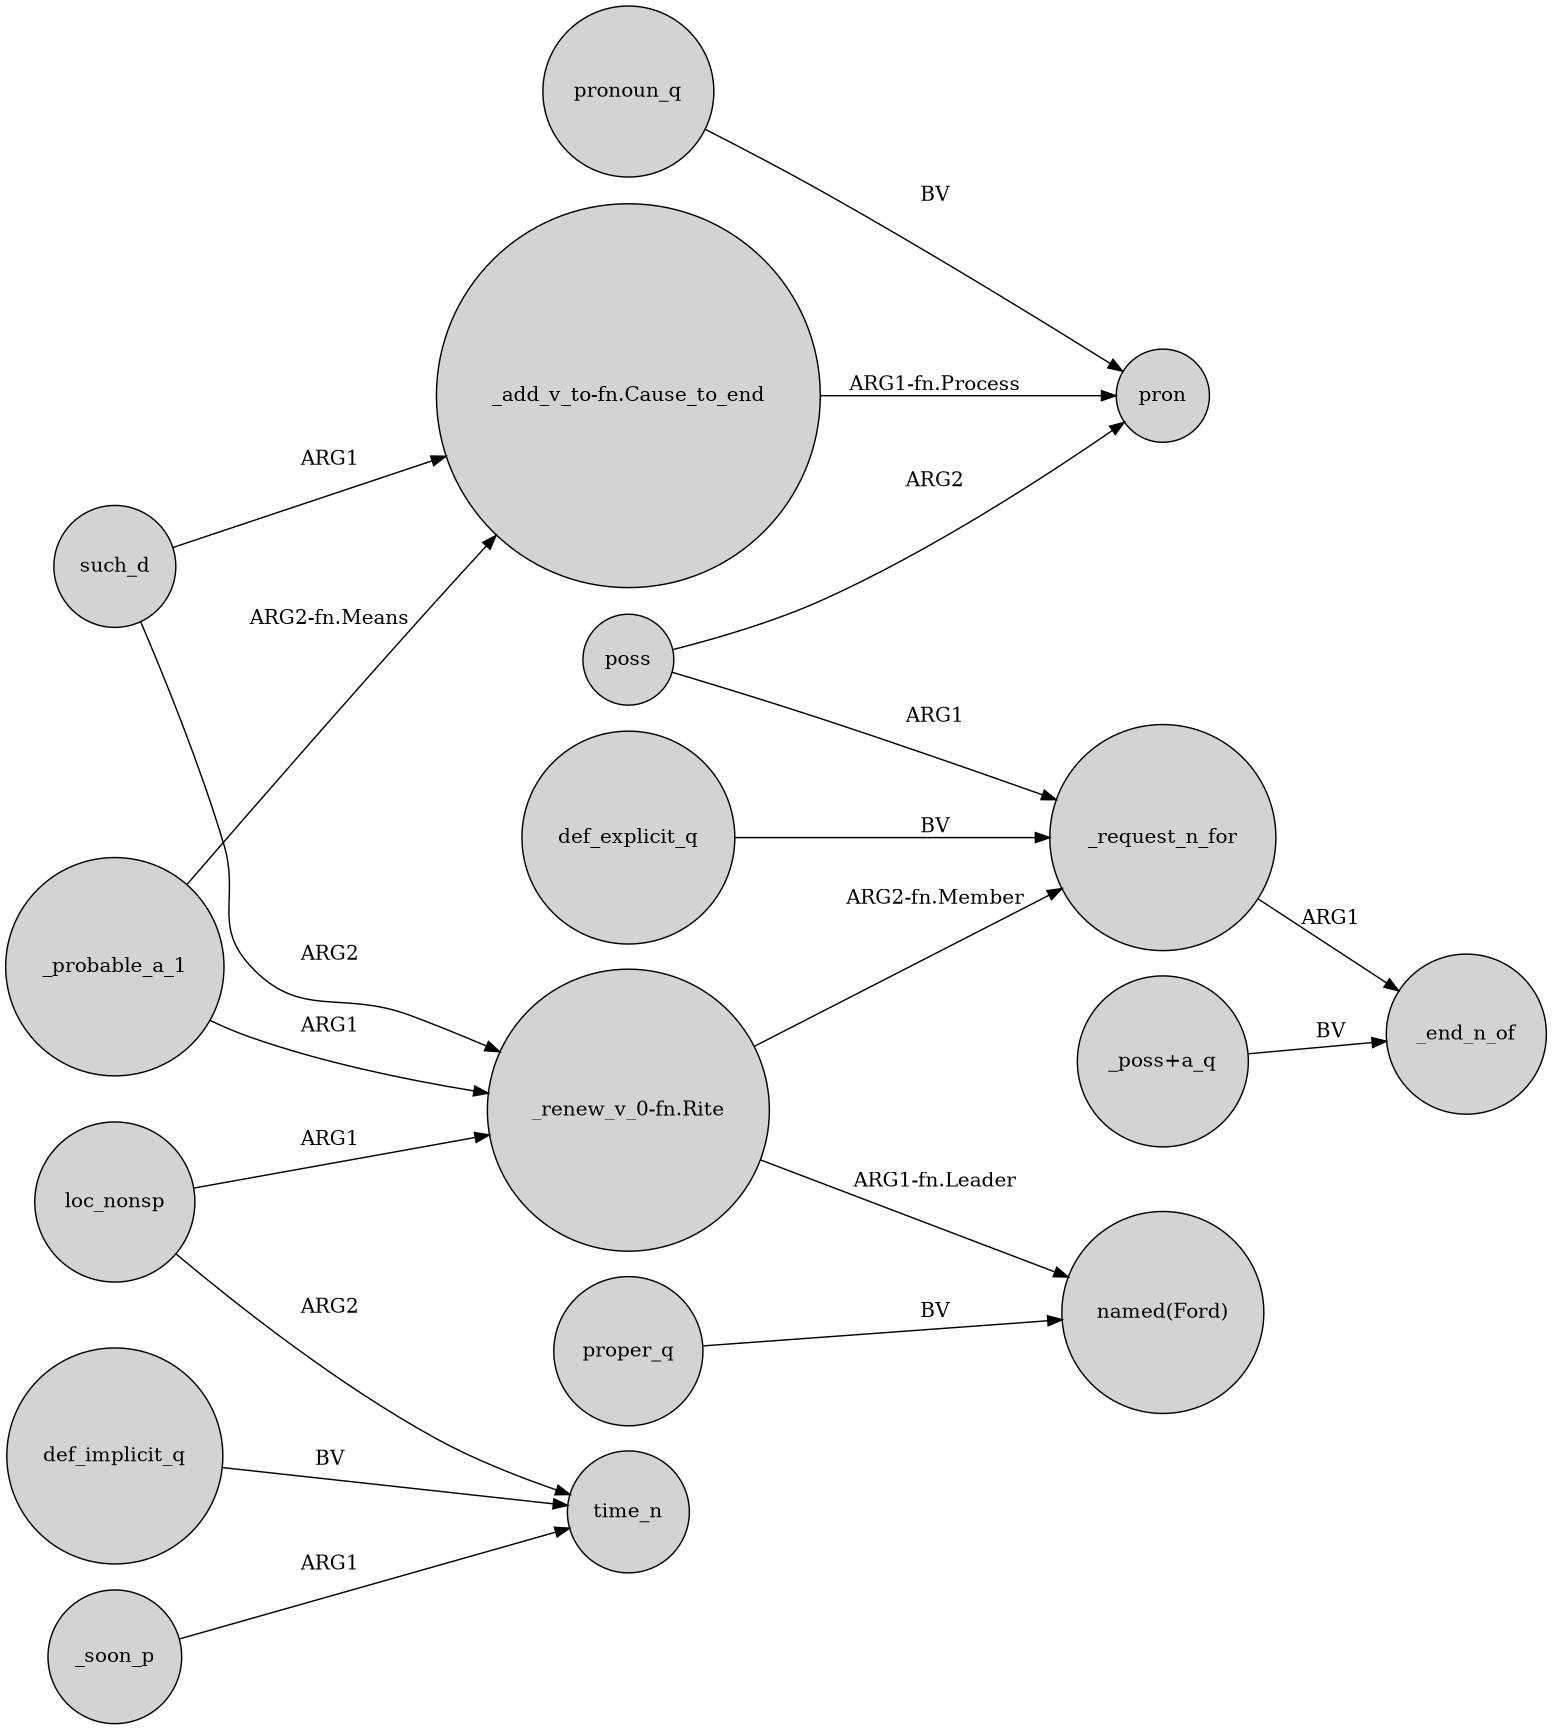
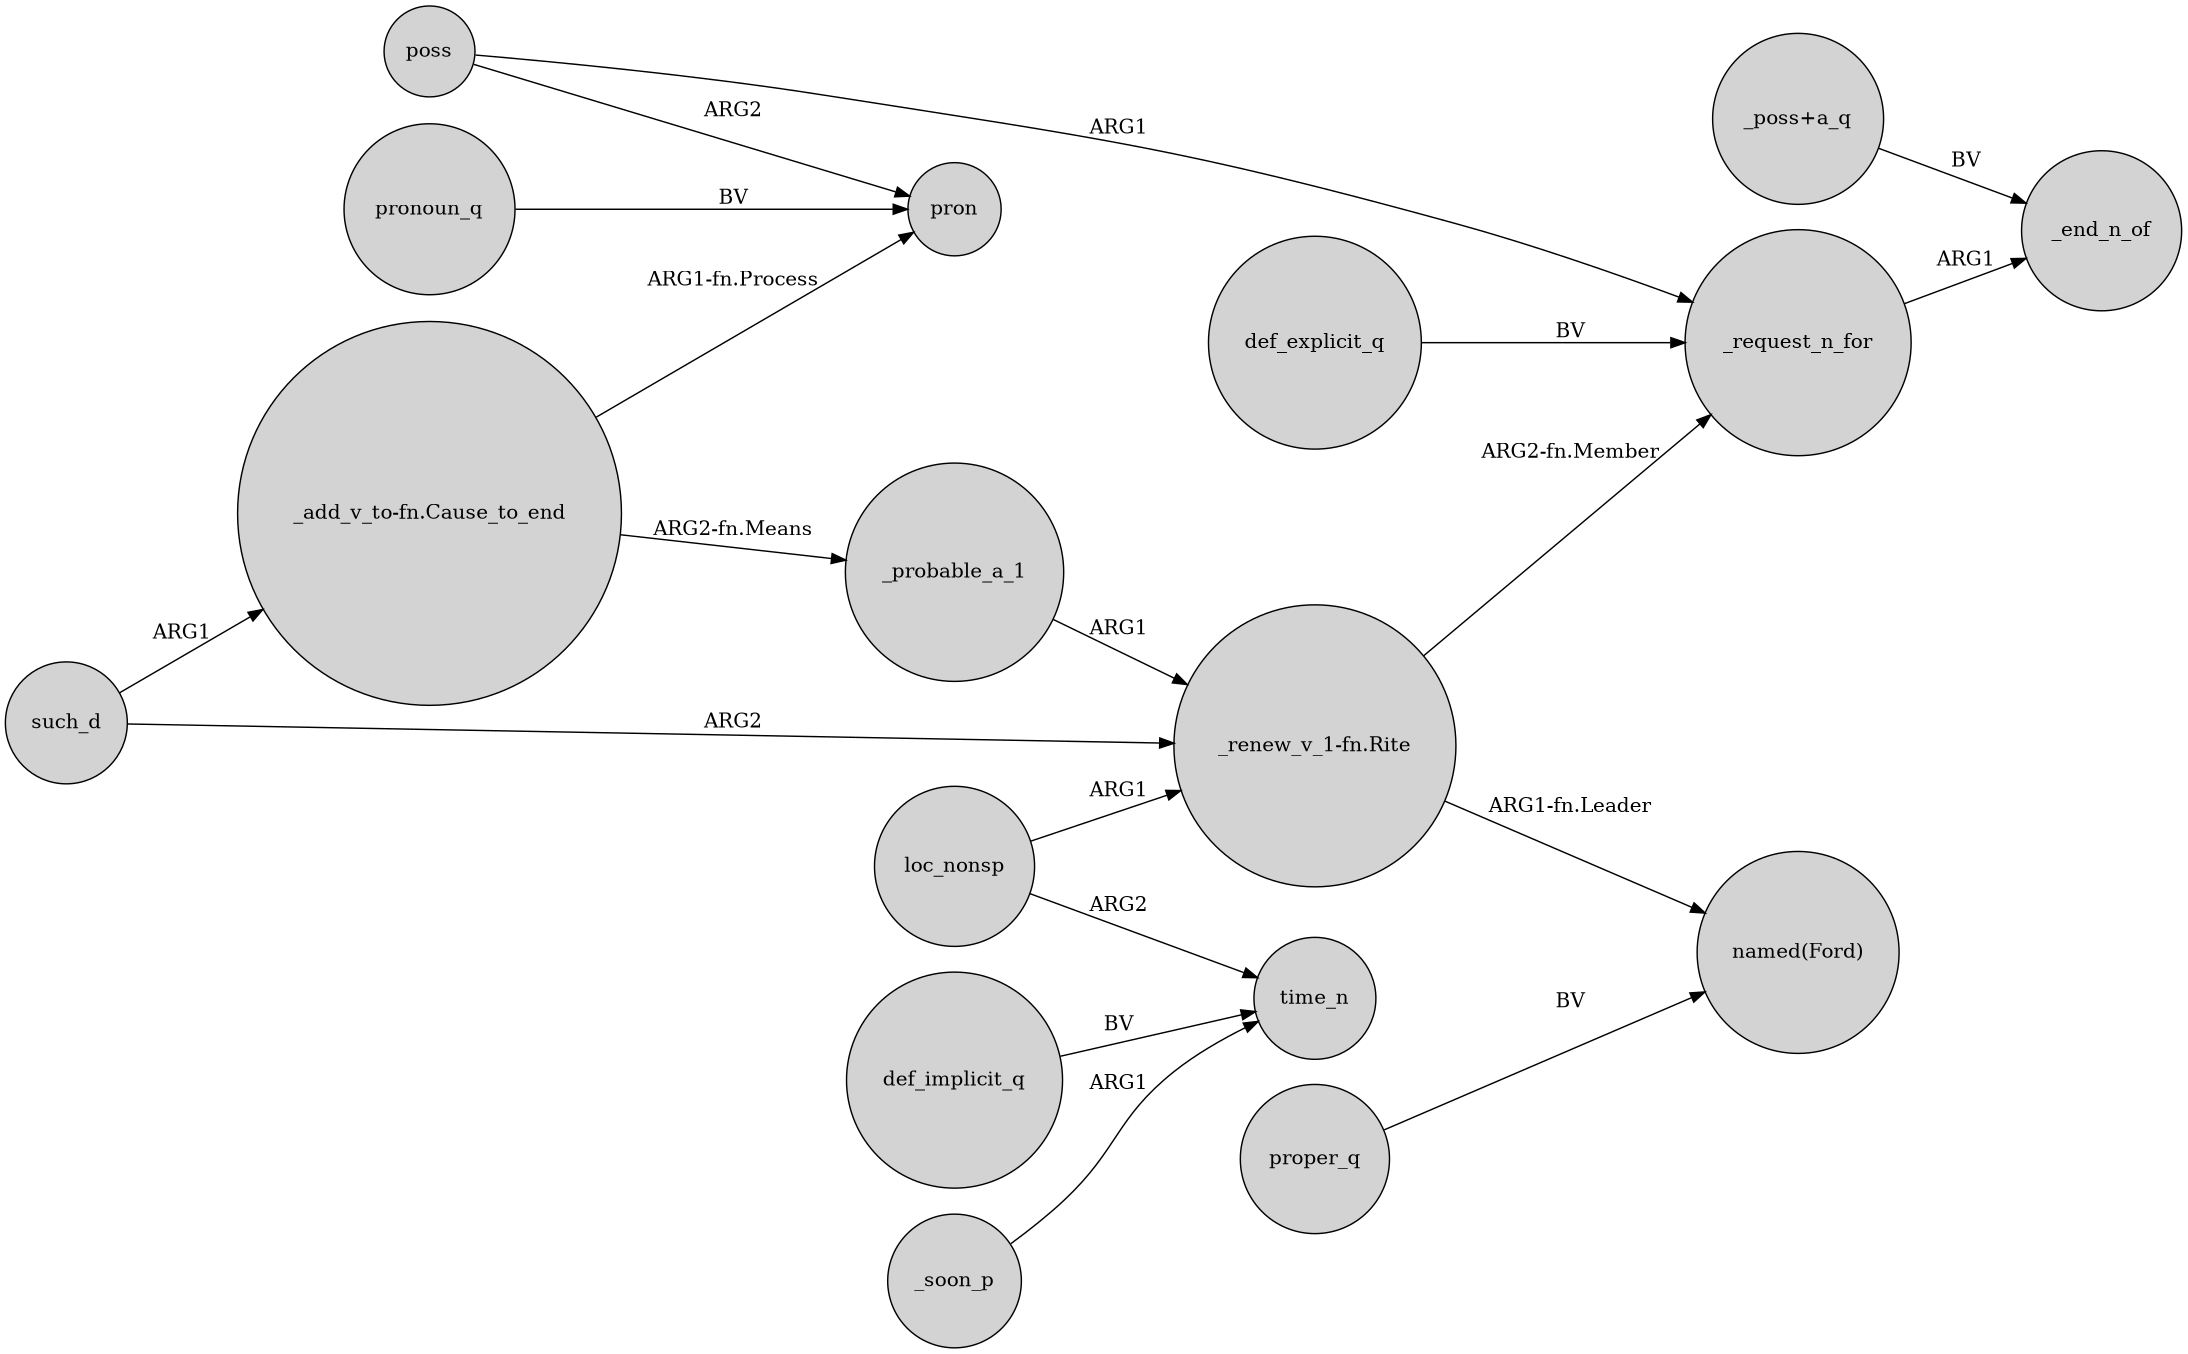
edge "_probable_a_1" -> "_add_v_to-fn.Cause_to_end": reversed
node "_renew_v_0-fn.Rite": label "_renew_v_0-fn.Rite" -> "_renew_v_1-fn.Rite"
